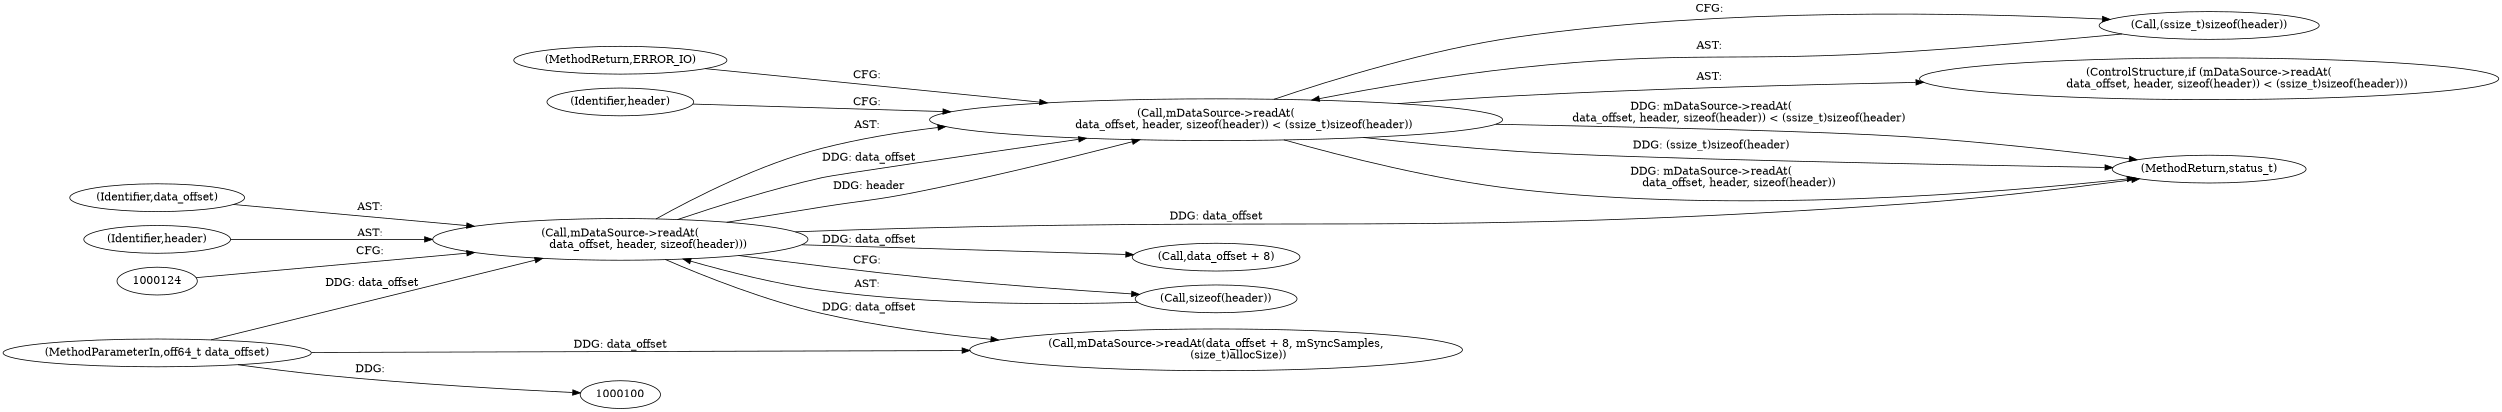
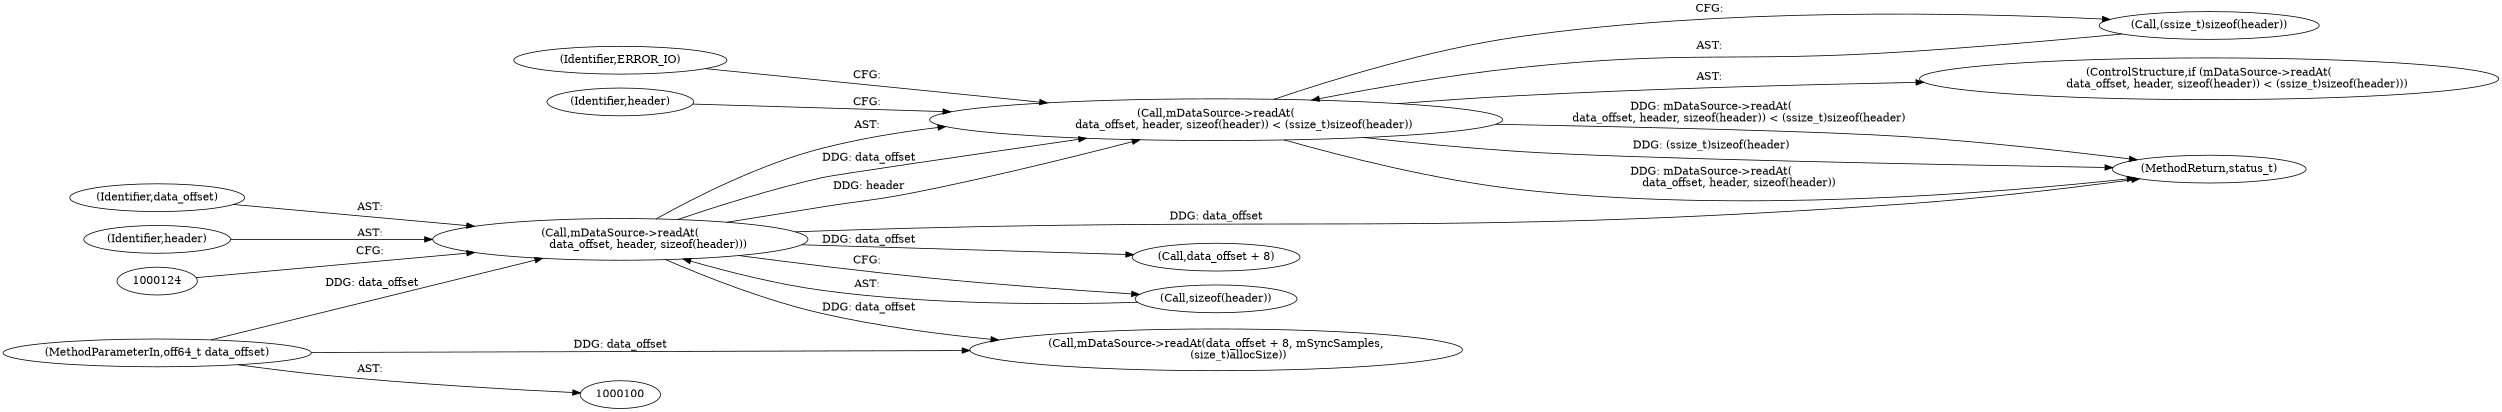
node "(MethodReturn,ERROR_IO)": label "(MethodReturn,ERROR_IO)" -> "(Identifier,ERROR_IO)"
edge "(MethodParameterIn,off64_t data_offset)" -> "1000100": label "DDG: " -> "AST: "
